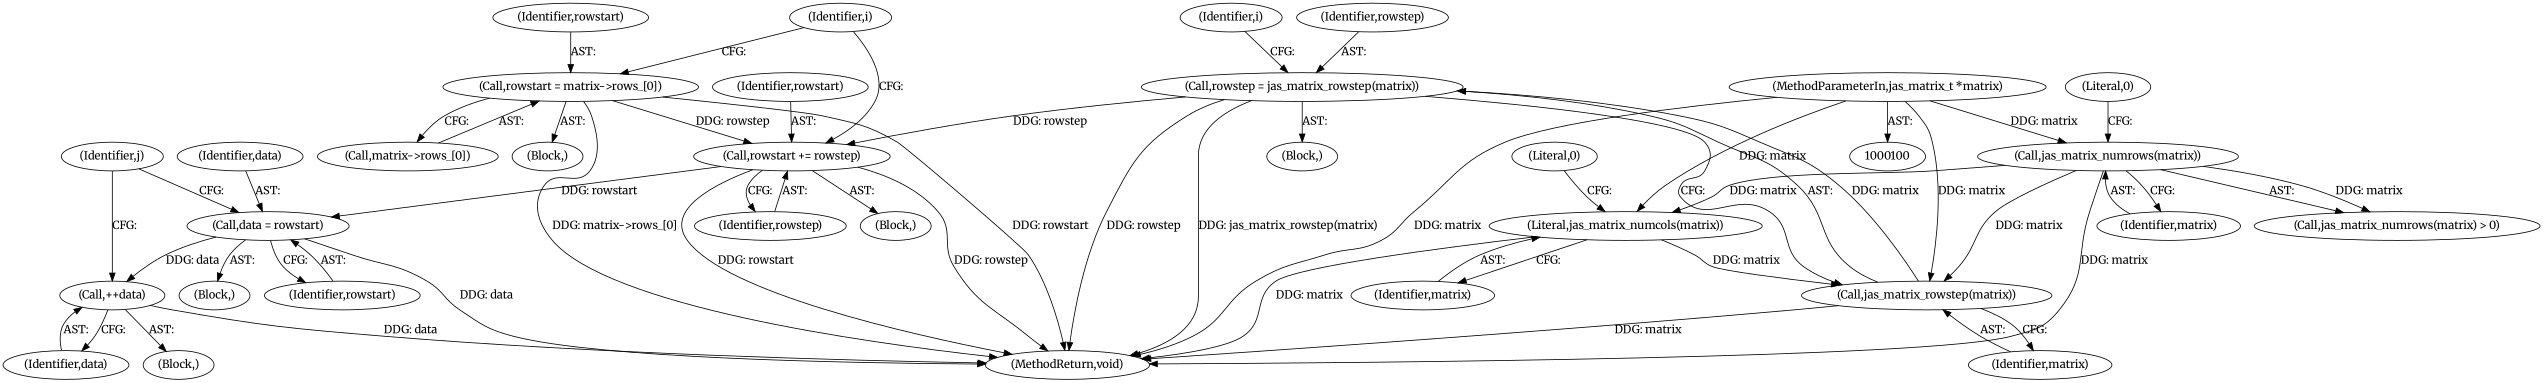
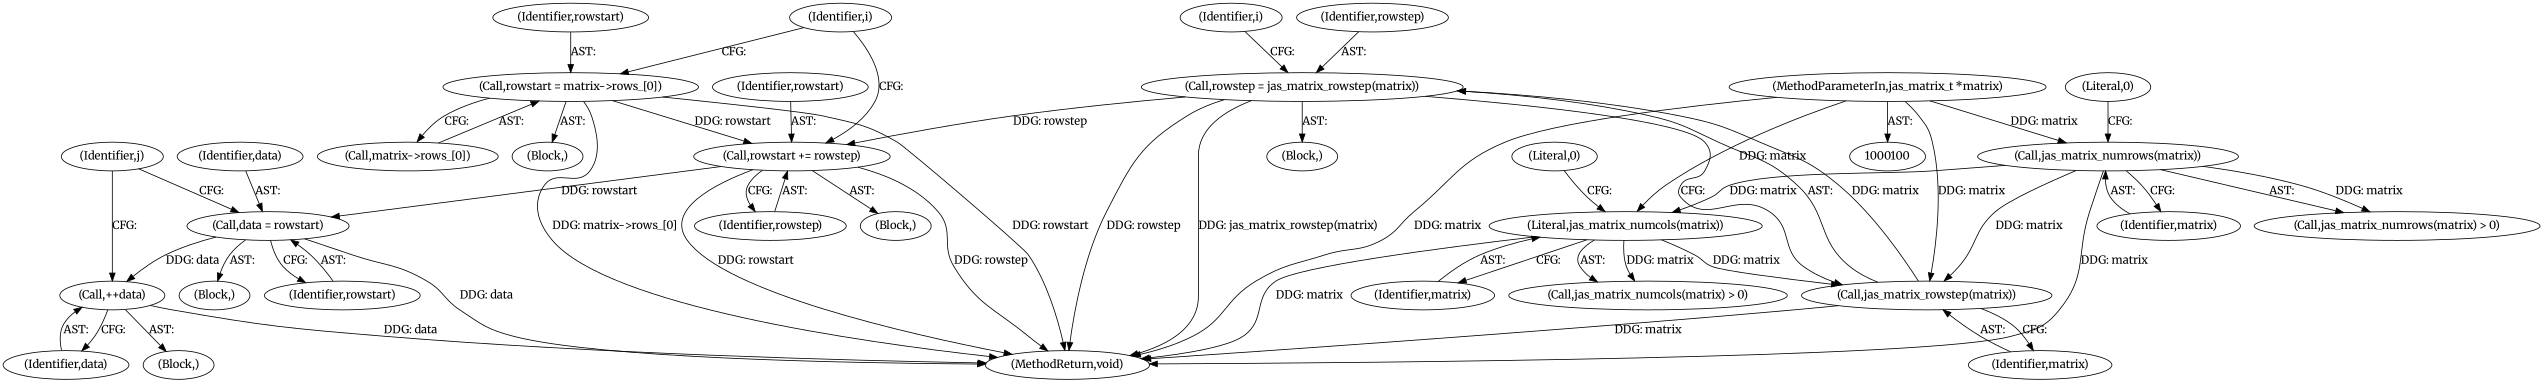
edge "(Call,rowstart = matrix->rows_[0])" -> "(Call,rowstart += rowstep)": label "DDG: rowstep" -> "DDG: rowstart"
node "(Call,jas_matrix_numcols(matrix) > 0)": added
